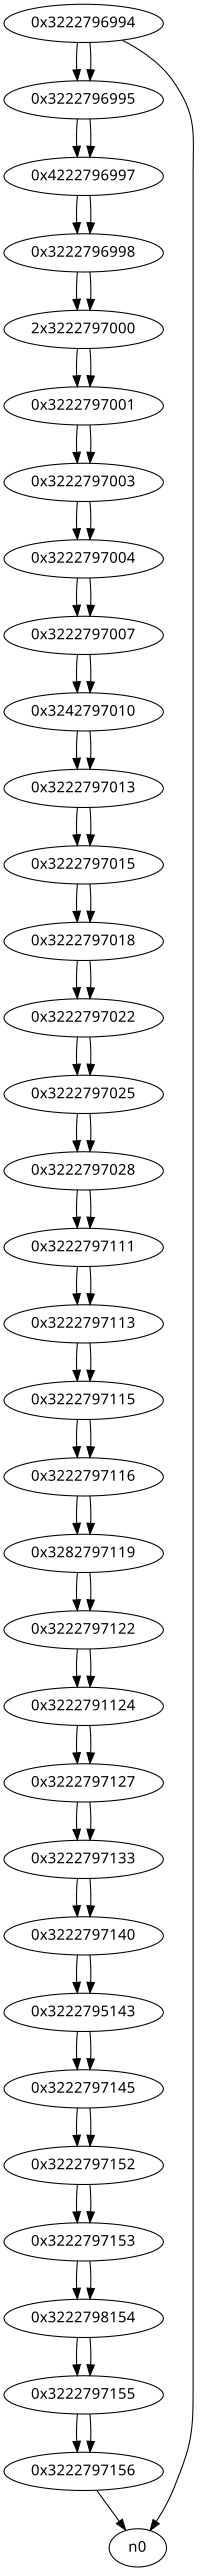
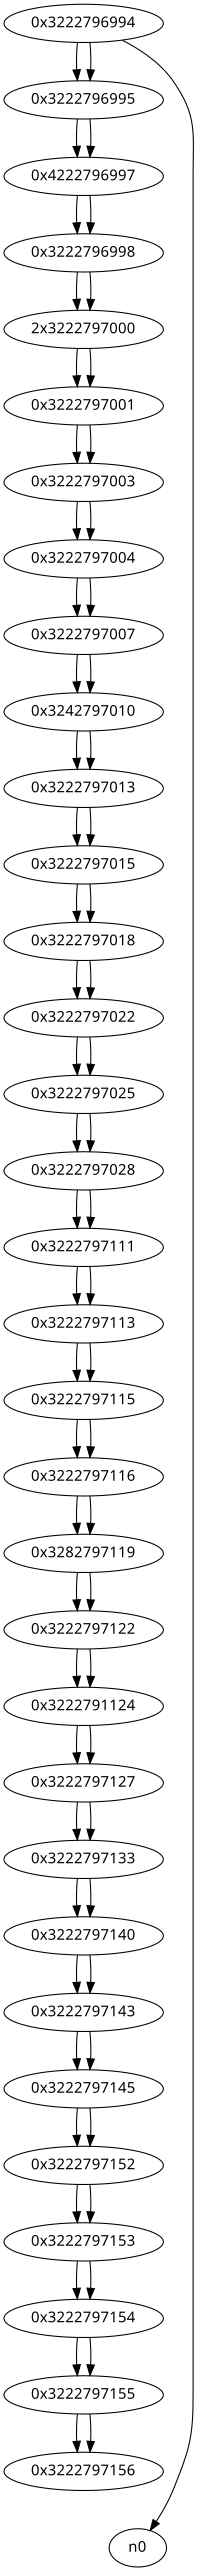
node "0x3222795143": label "0x3222795143" -> "0x3222797143"
node "0x3222798154": label "0x3222798154" -> "0x3222797154"
edge "0x3222797156" -> "n0": removed
